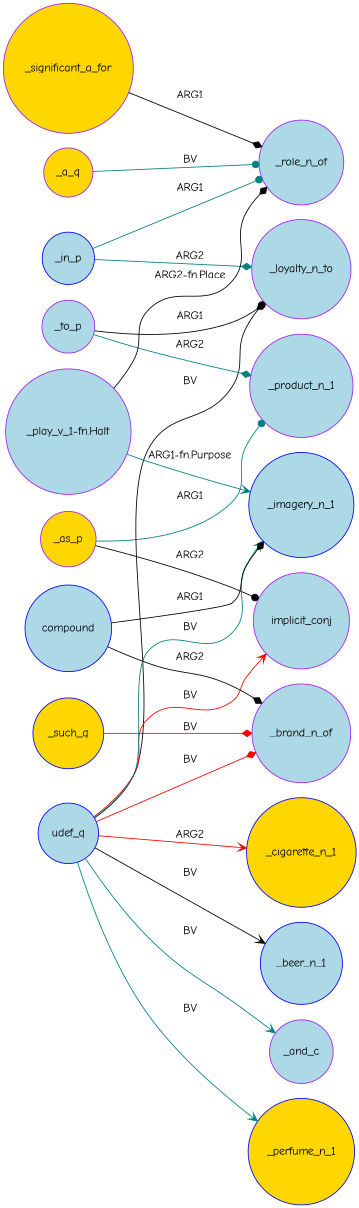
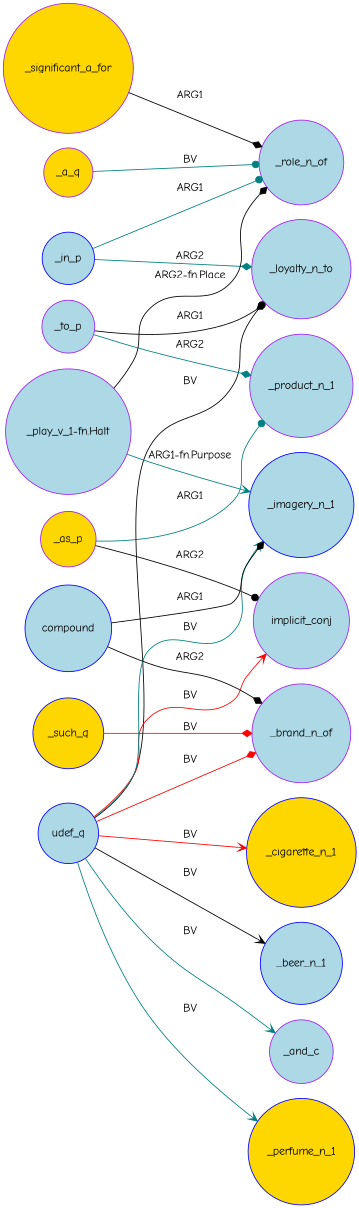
edge "udef_q" -> "_cigarette_n_1": label "ARG2" -> "BV"
